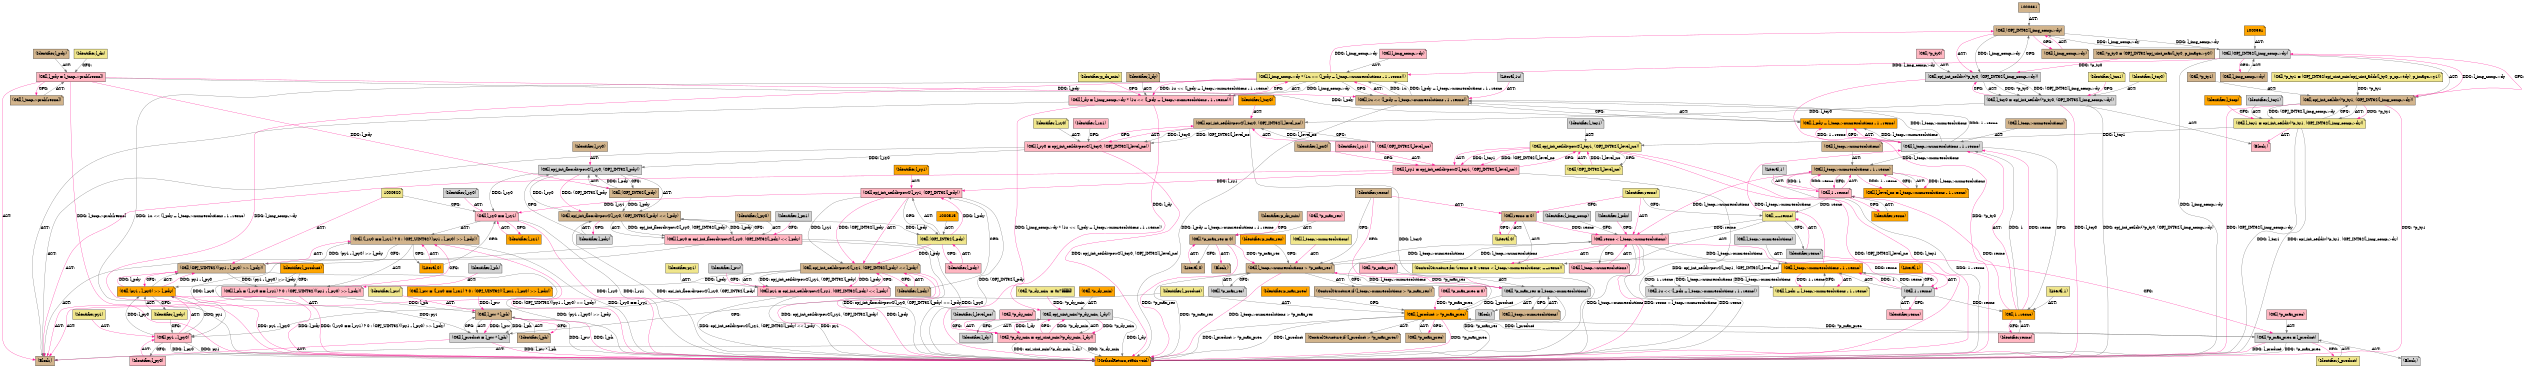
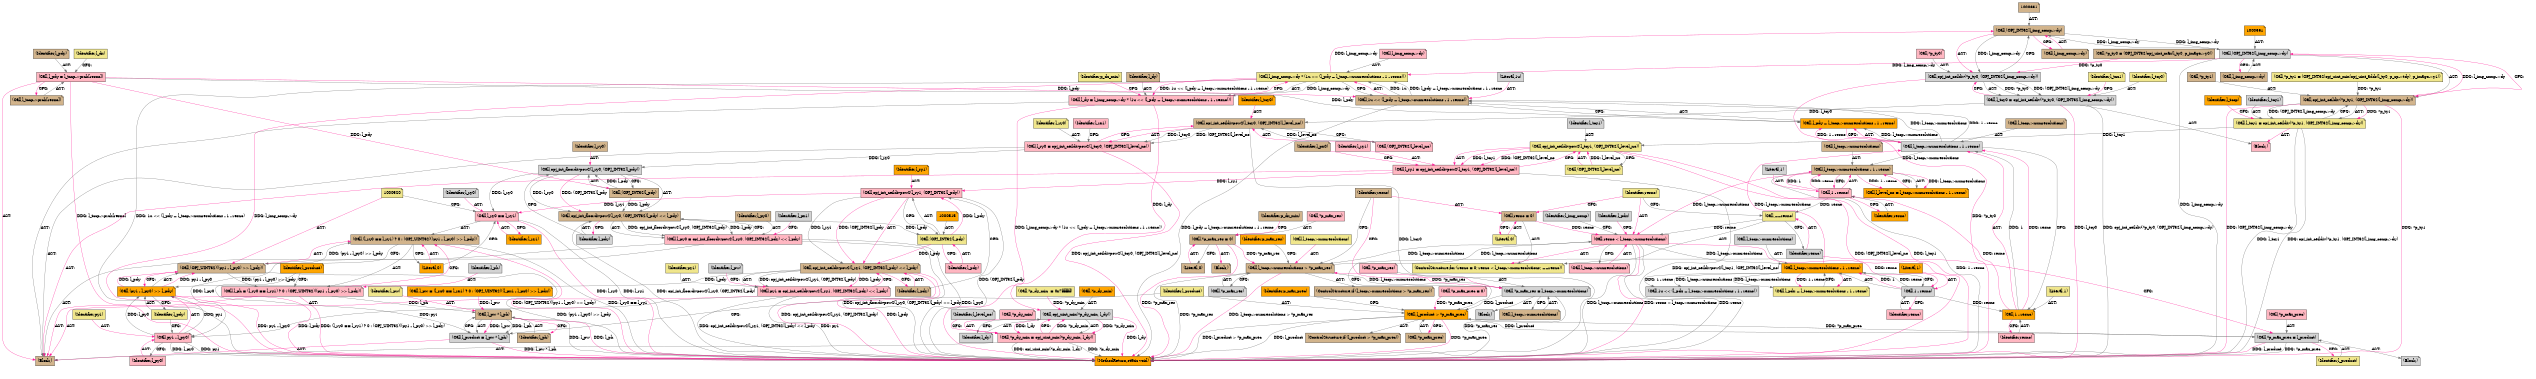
edge "(Call,opj_uint_min(*p_dy_min, l_dy))" -> "(MethodReturn,static void)": color gray40 -> deeppink
